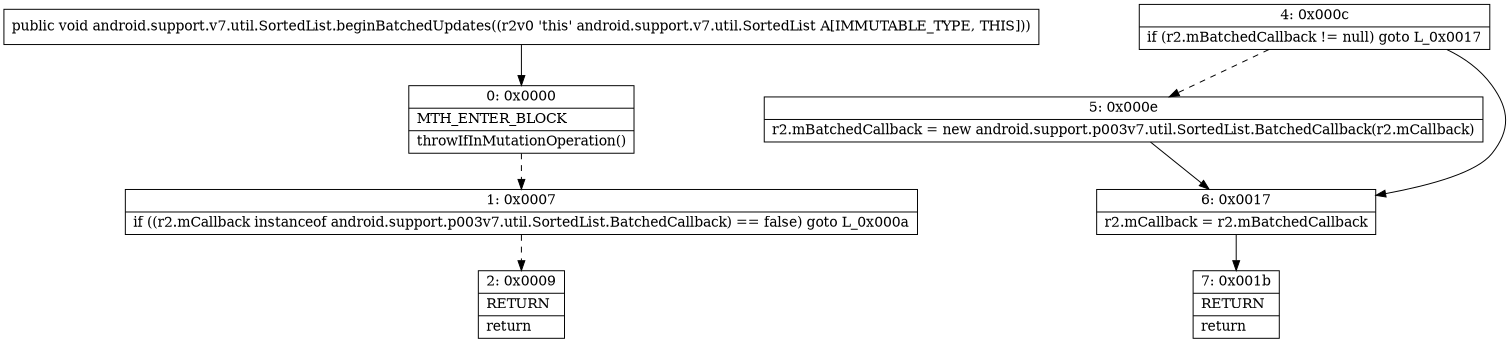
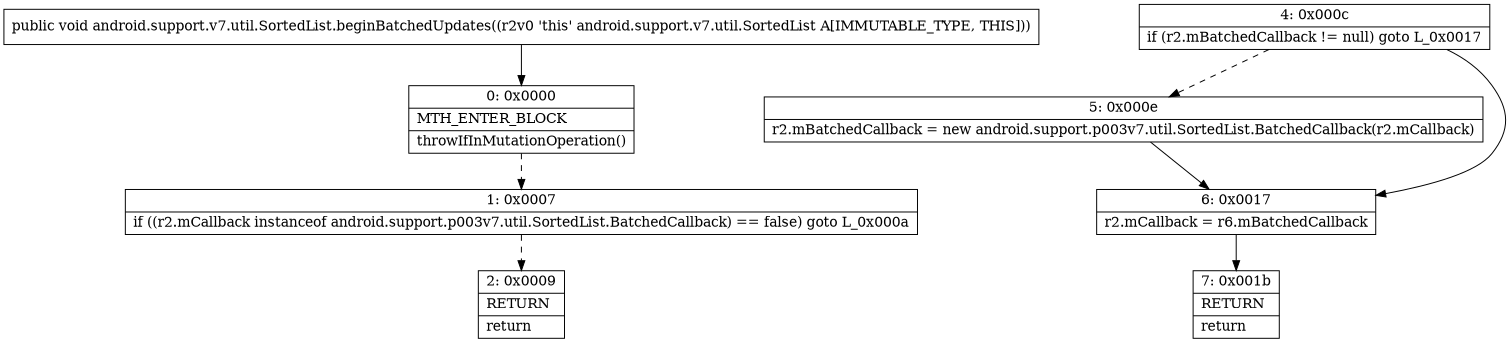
node "6: 0x0017": text "r2.mCallback = r2.mBatchedCallback" -> "r2.mCallback = r6.mBatchedCallback"
